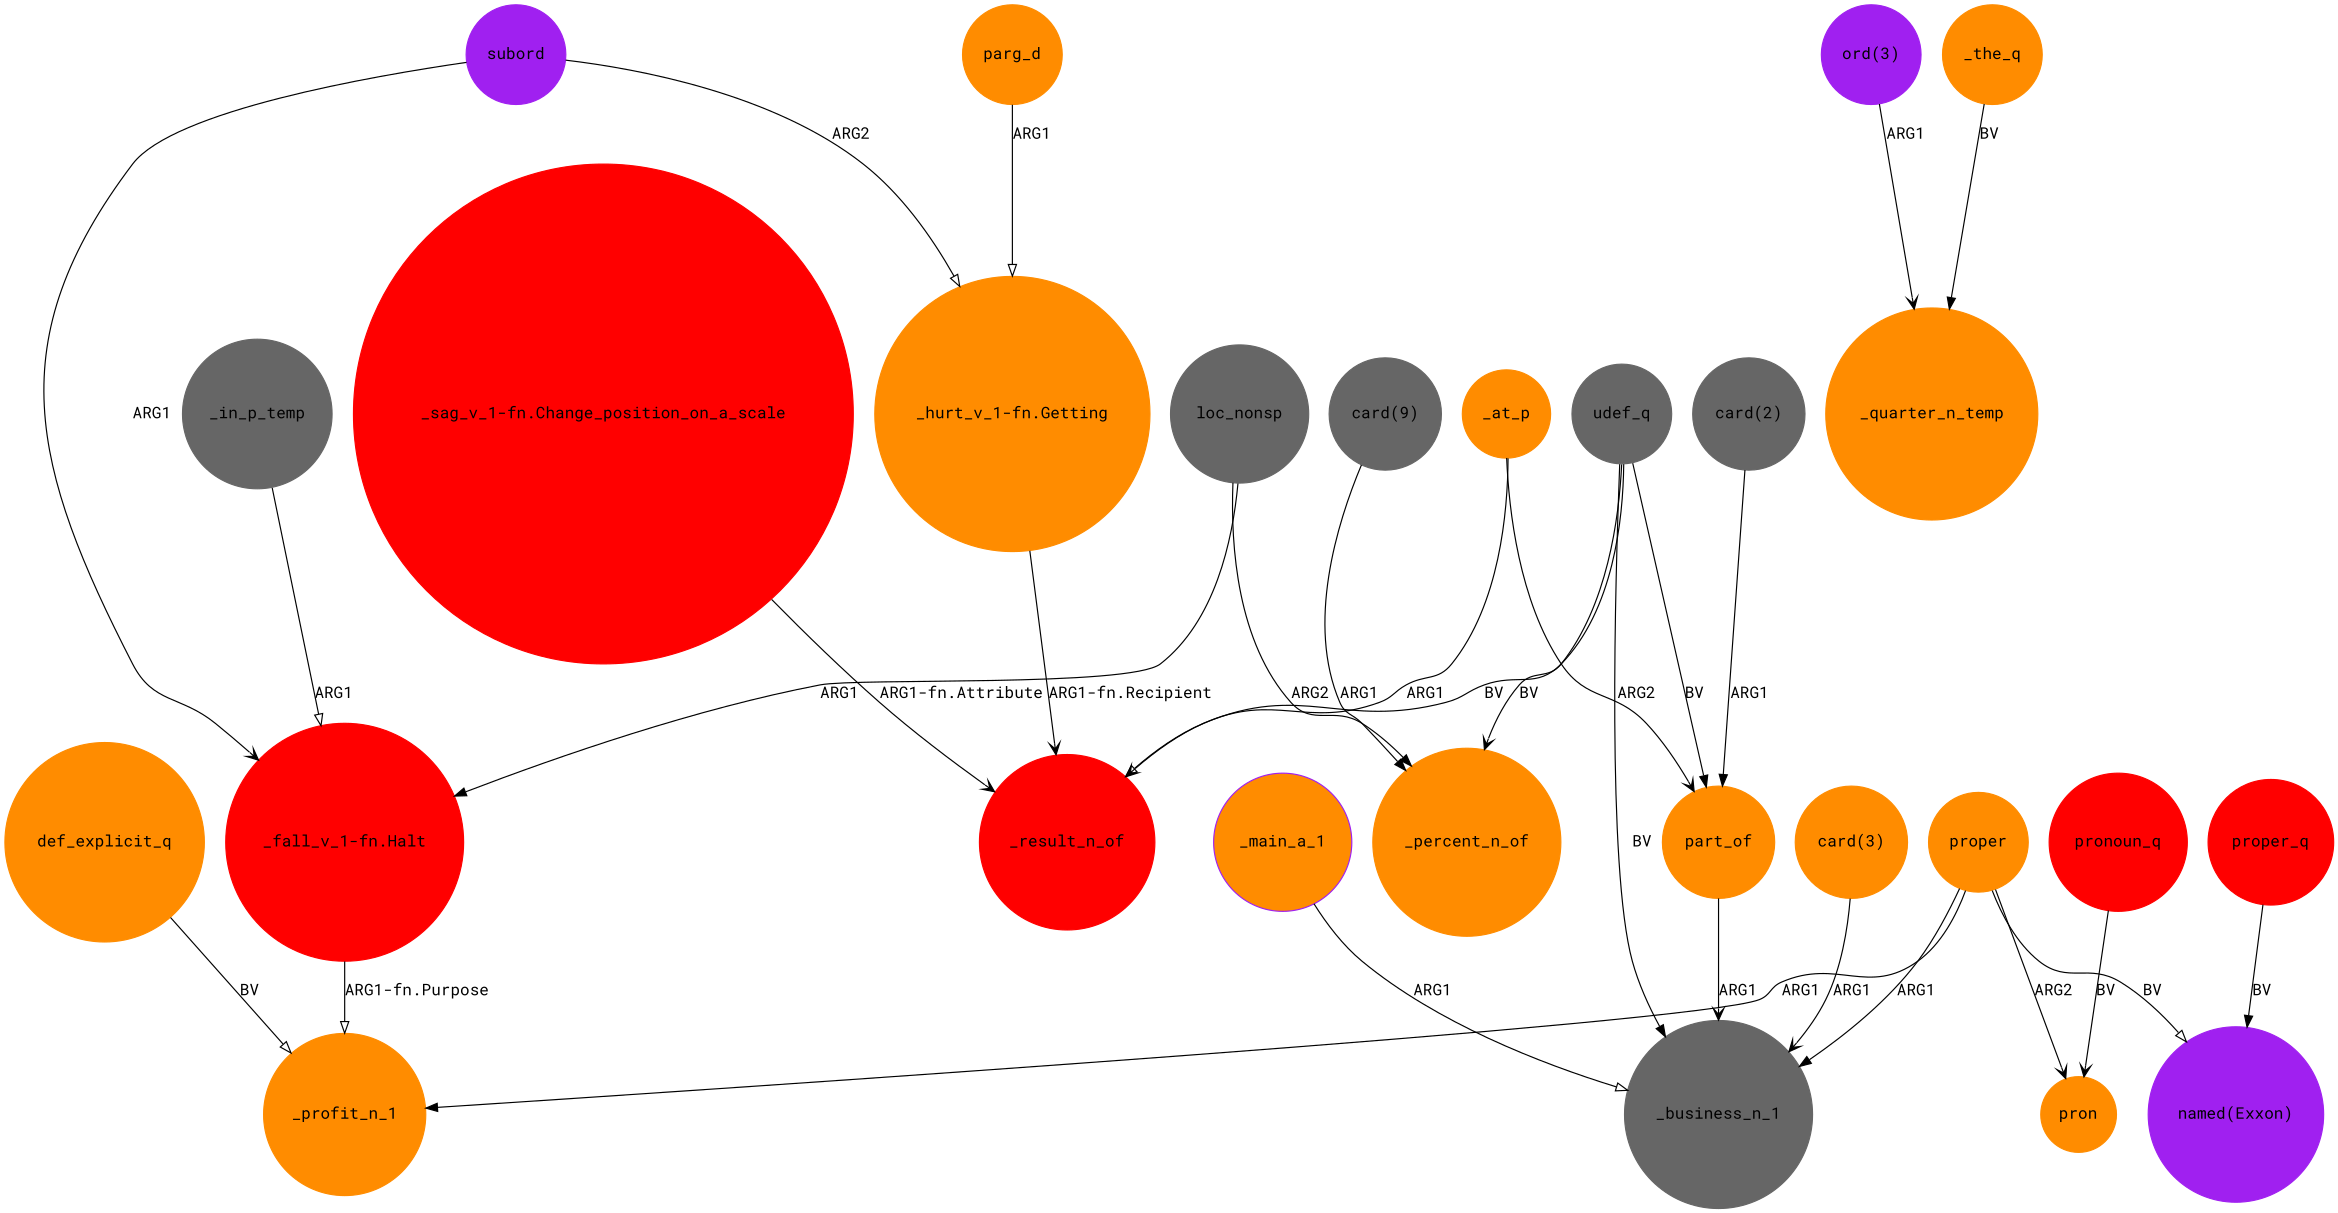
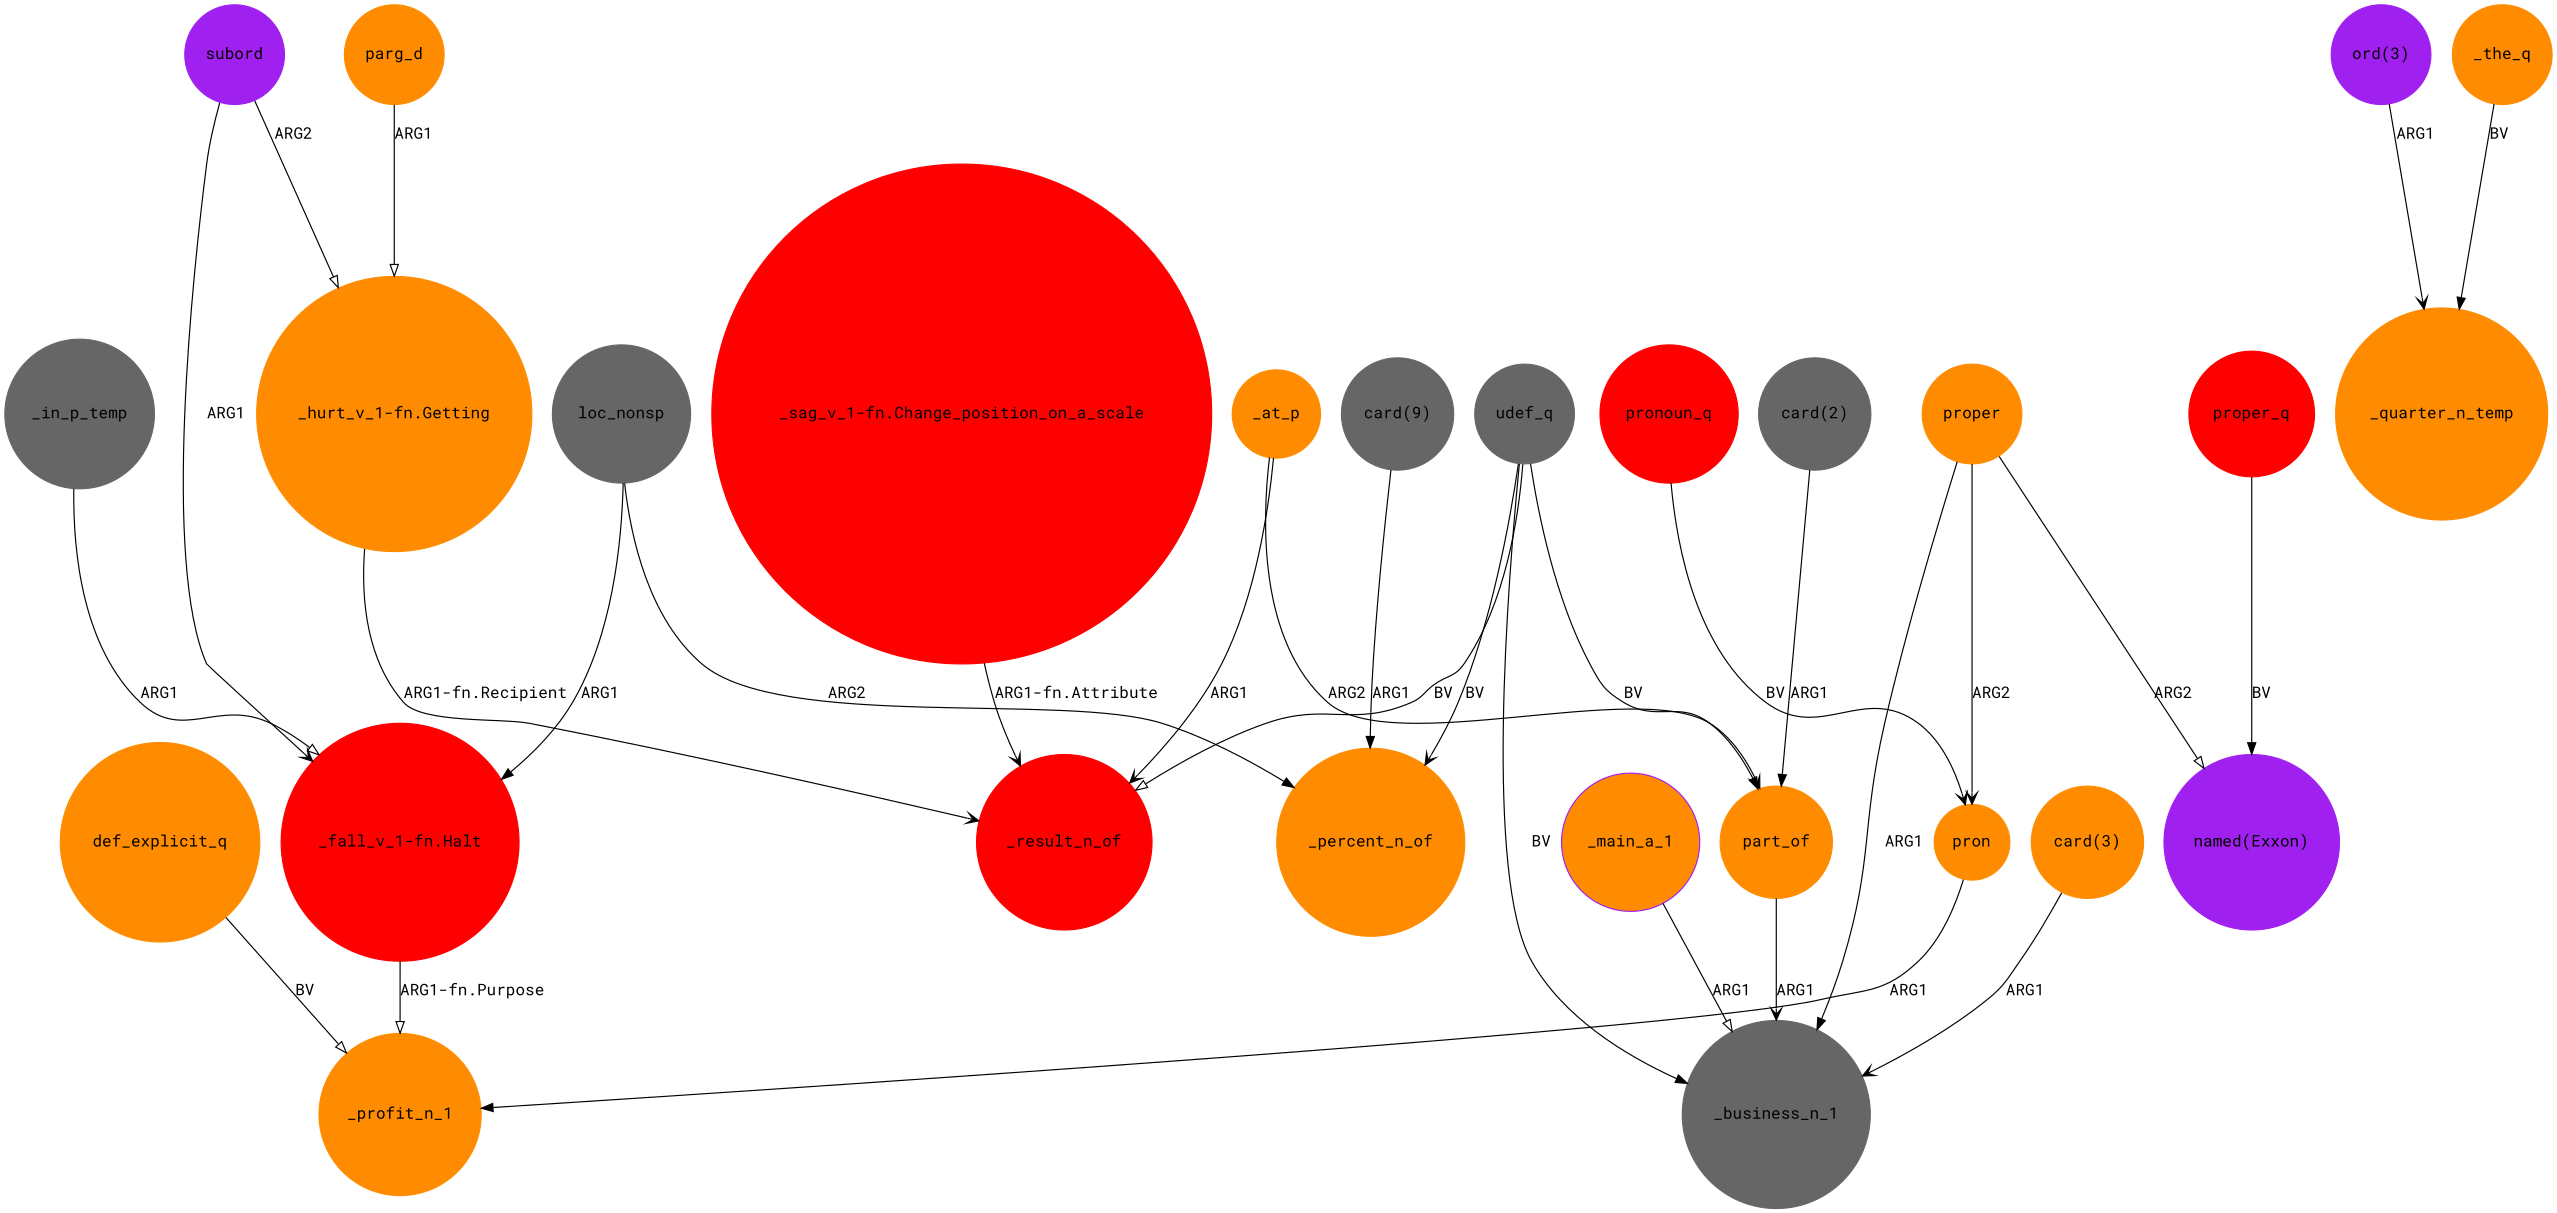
edge "proper" -> "named(Exxon)": label "BV" -> "ARG2"
edge "proper" -> "_profit_n_1": now "pron" -> "_profit_n_1"
